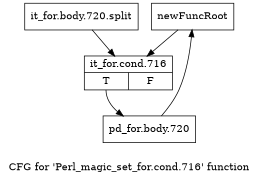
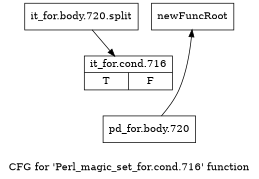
edge "newFuncRoot" -> "it_for.cond.716": removed
edge "it_for.cond.716" -> "pd_for.body.720": removed
